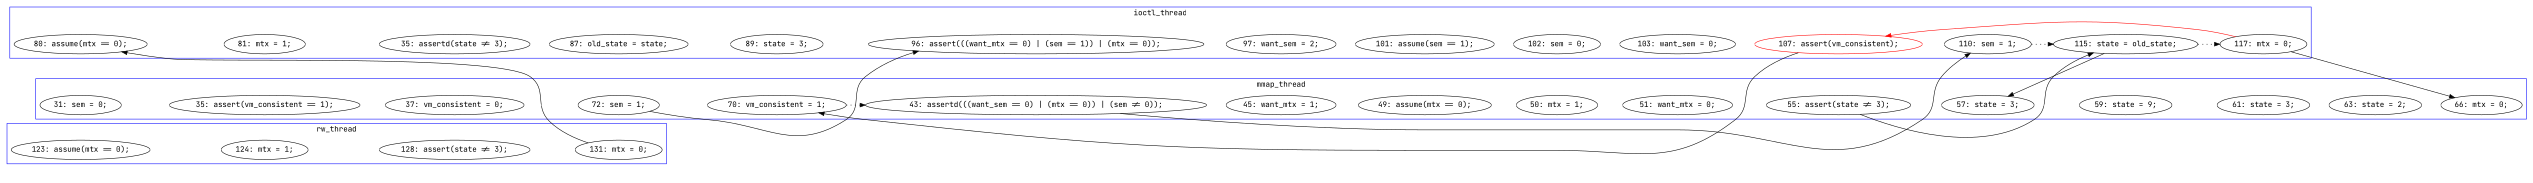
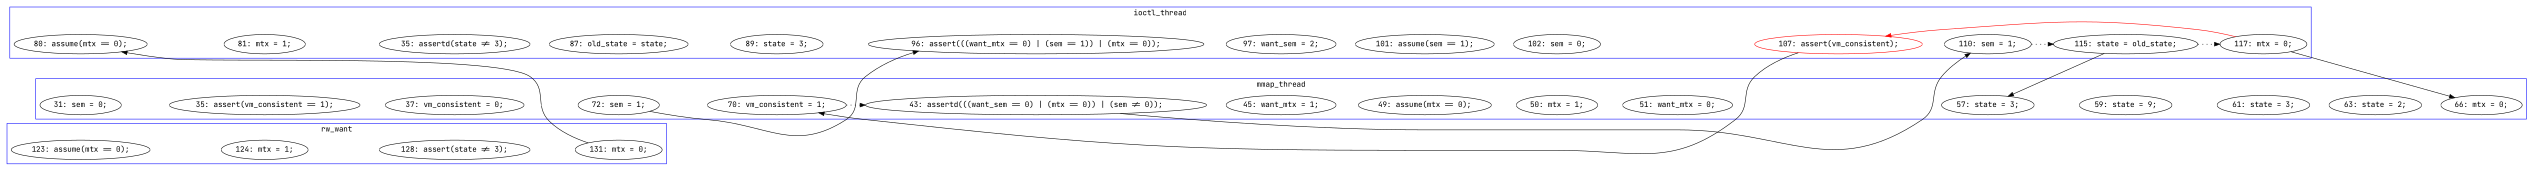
node "103: want_sem = 0;": removed
node "55: assert(state != 3);": removed
cluster "rw_thread": label "rw_thread" -> "rw_want"
